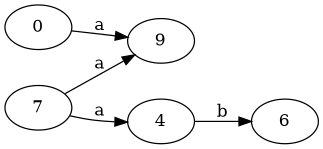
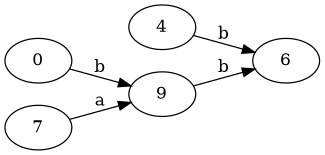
edge "0" -> "9": label "a" -> "b"
edge "9" -> "6": added, label "b"
edge "7" -> "4": removed, label "a"
